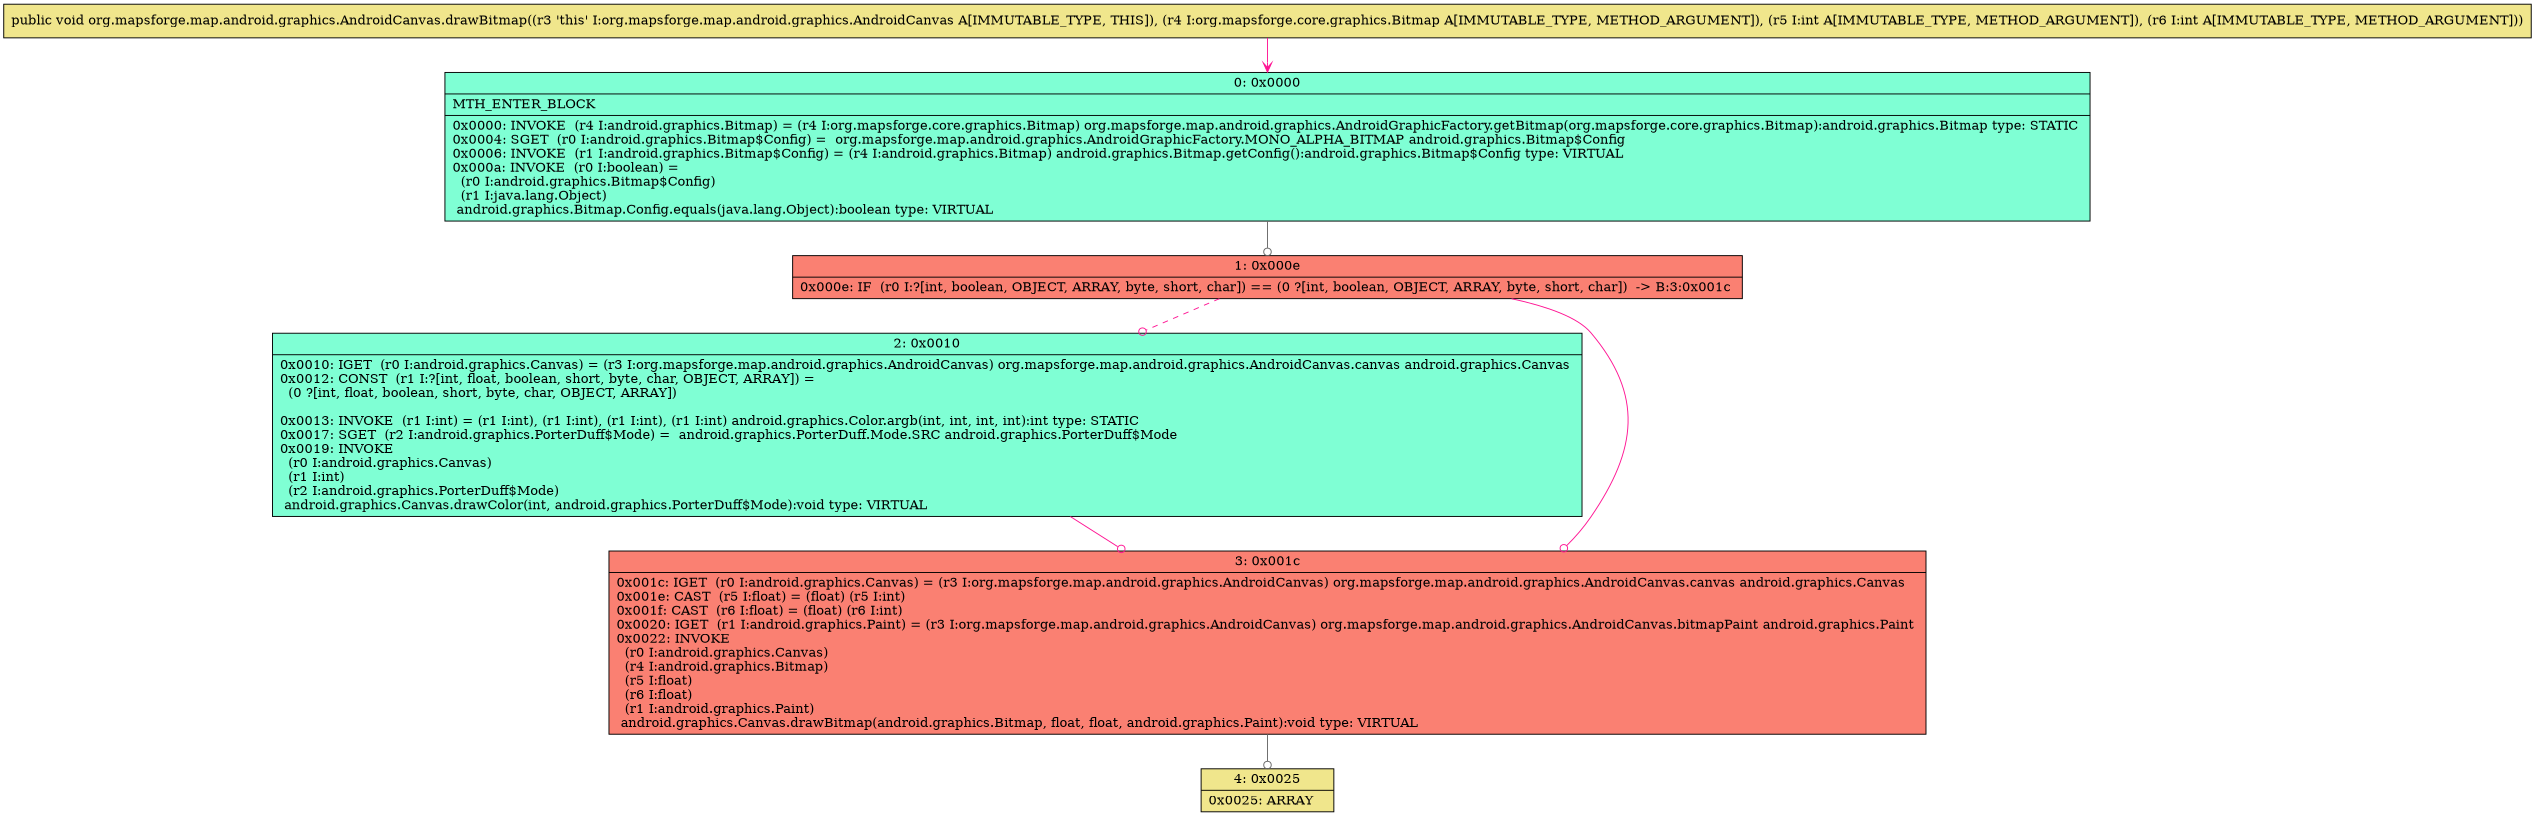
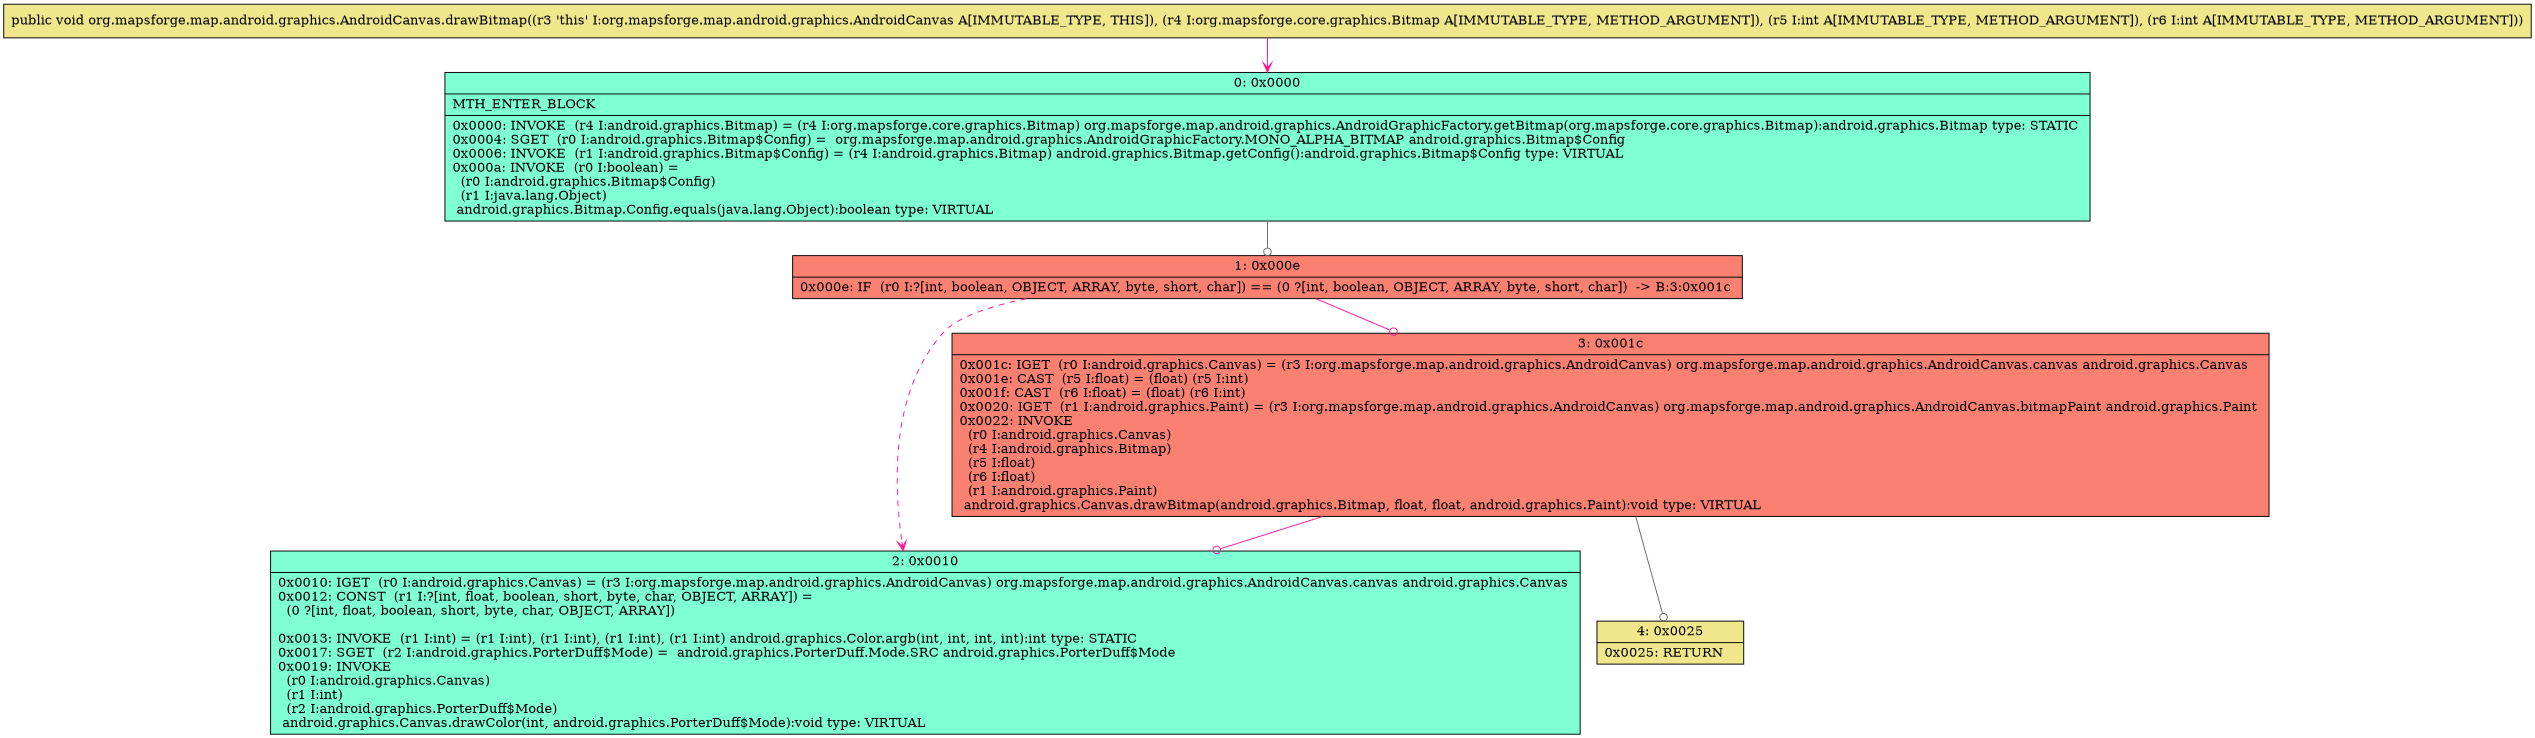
edge "1: 0x000e" -> "2: 0x0010": arrowhead odot -> vee
edge "2: 0x0010" -> "3: 0x001c": reversed
node "4: 0x0025": text "0x0025: ARRAY" -> "0x0025: RETURN"
